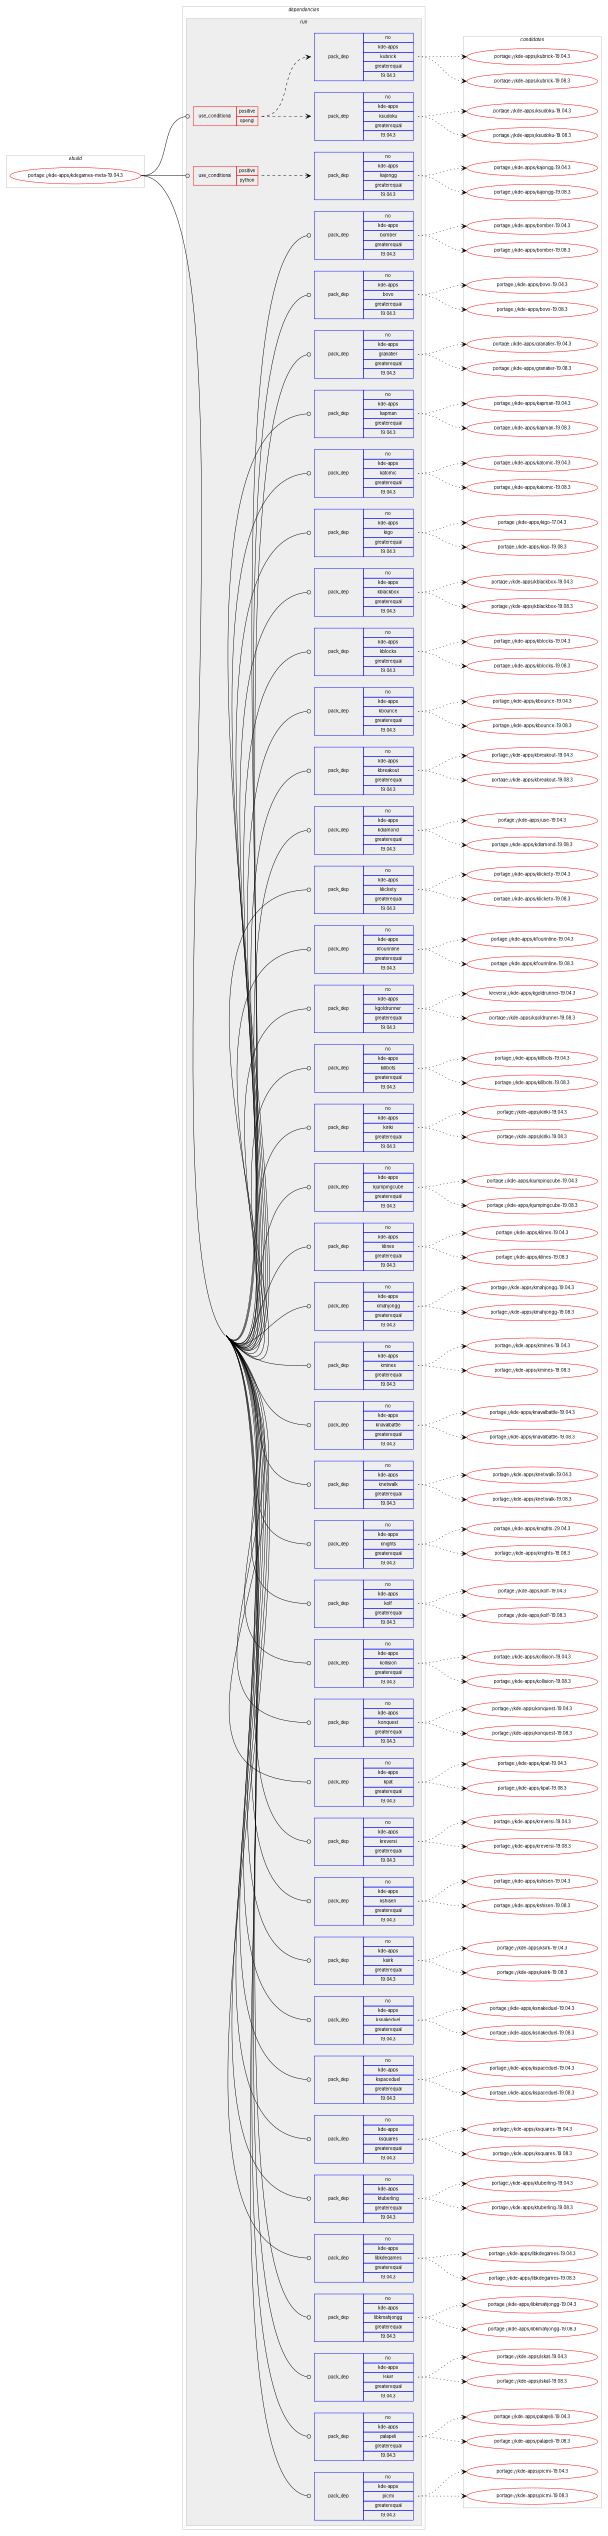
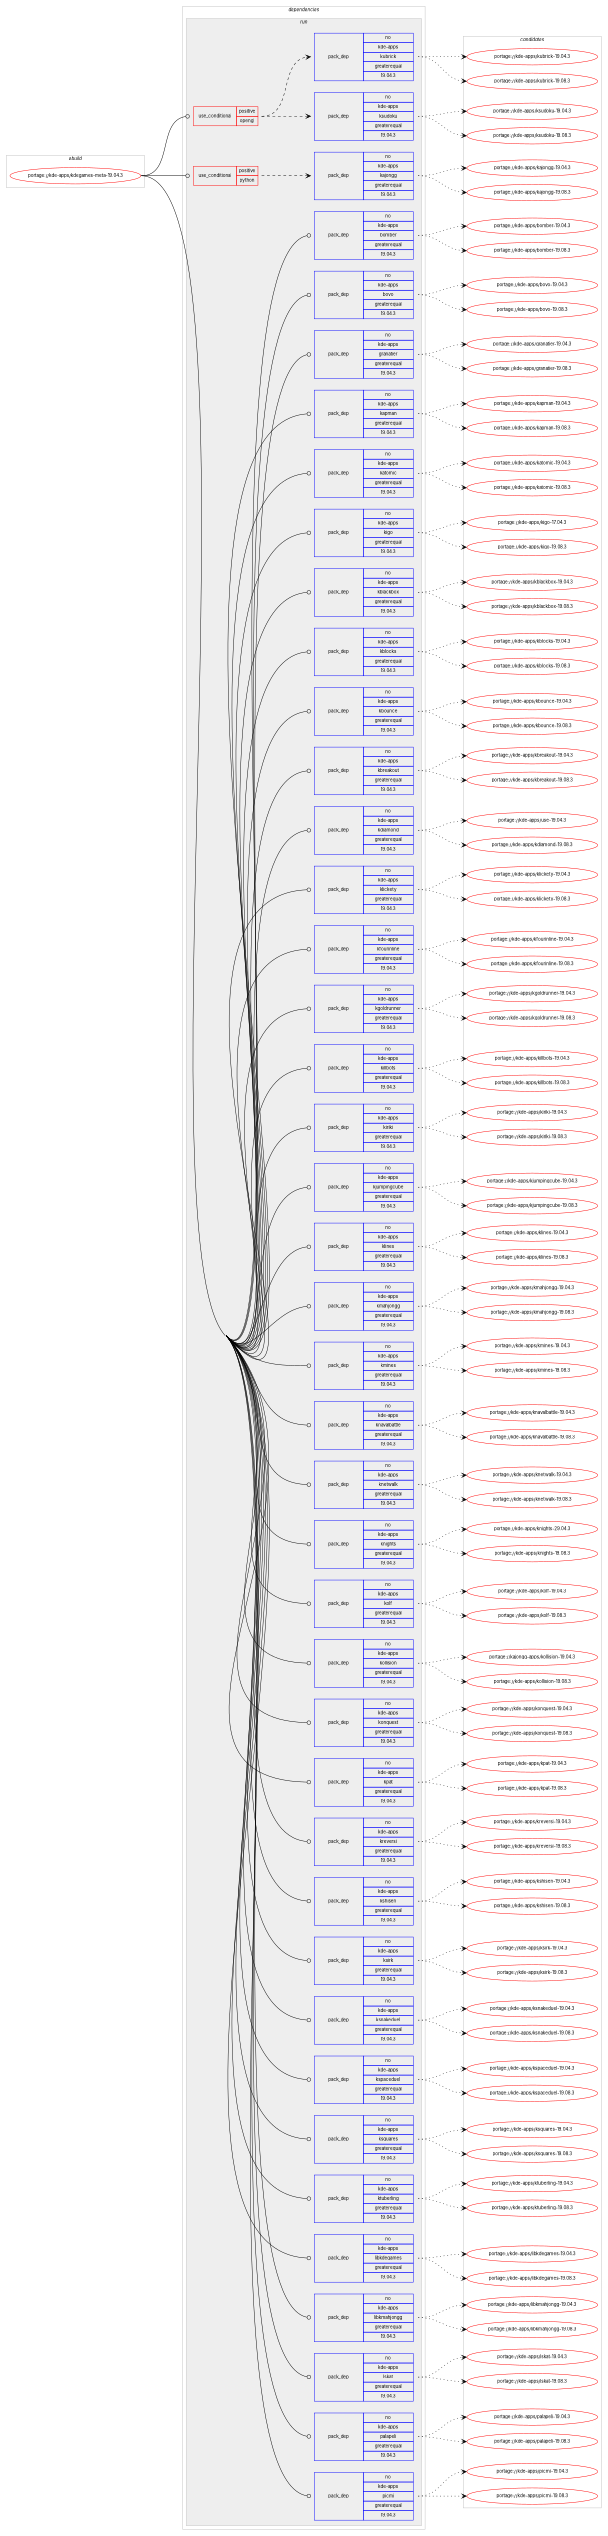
node "kreversi://kde-apps/kgoldrunner-19.04.3": label "kreversi://kde-apps/kgoldrunner-19.04.3" -> "portage://kde-apps/kgoldrunner-19.04.3"
node "portage://kde-apps/kollision-19.04.3": label "portage://kde-apps/kollision-19.04.3" -> "portage://kajongg-apps/kollision-19.04.3"
